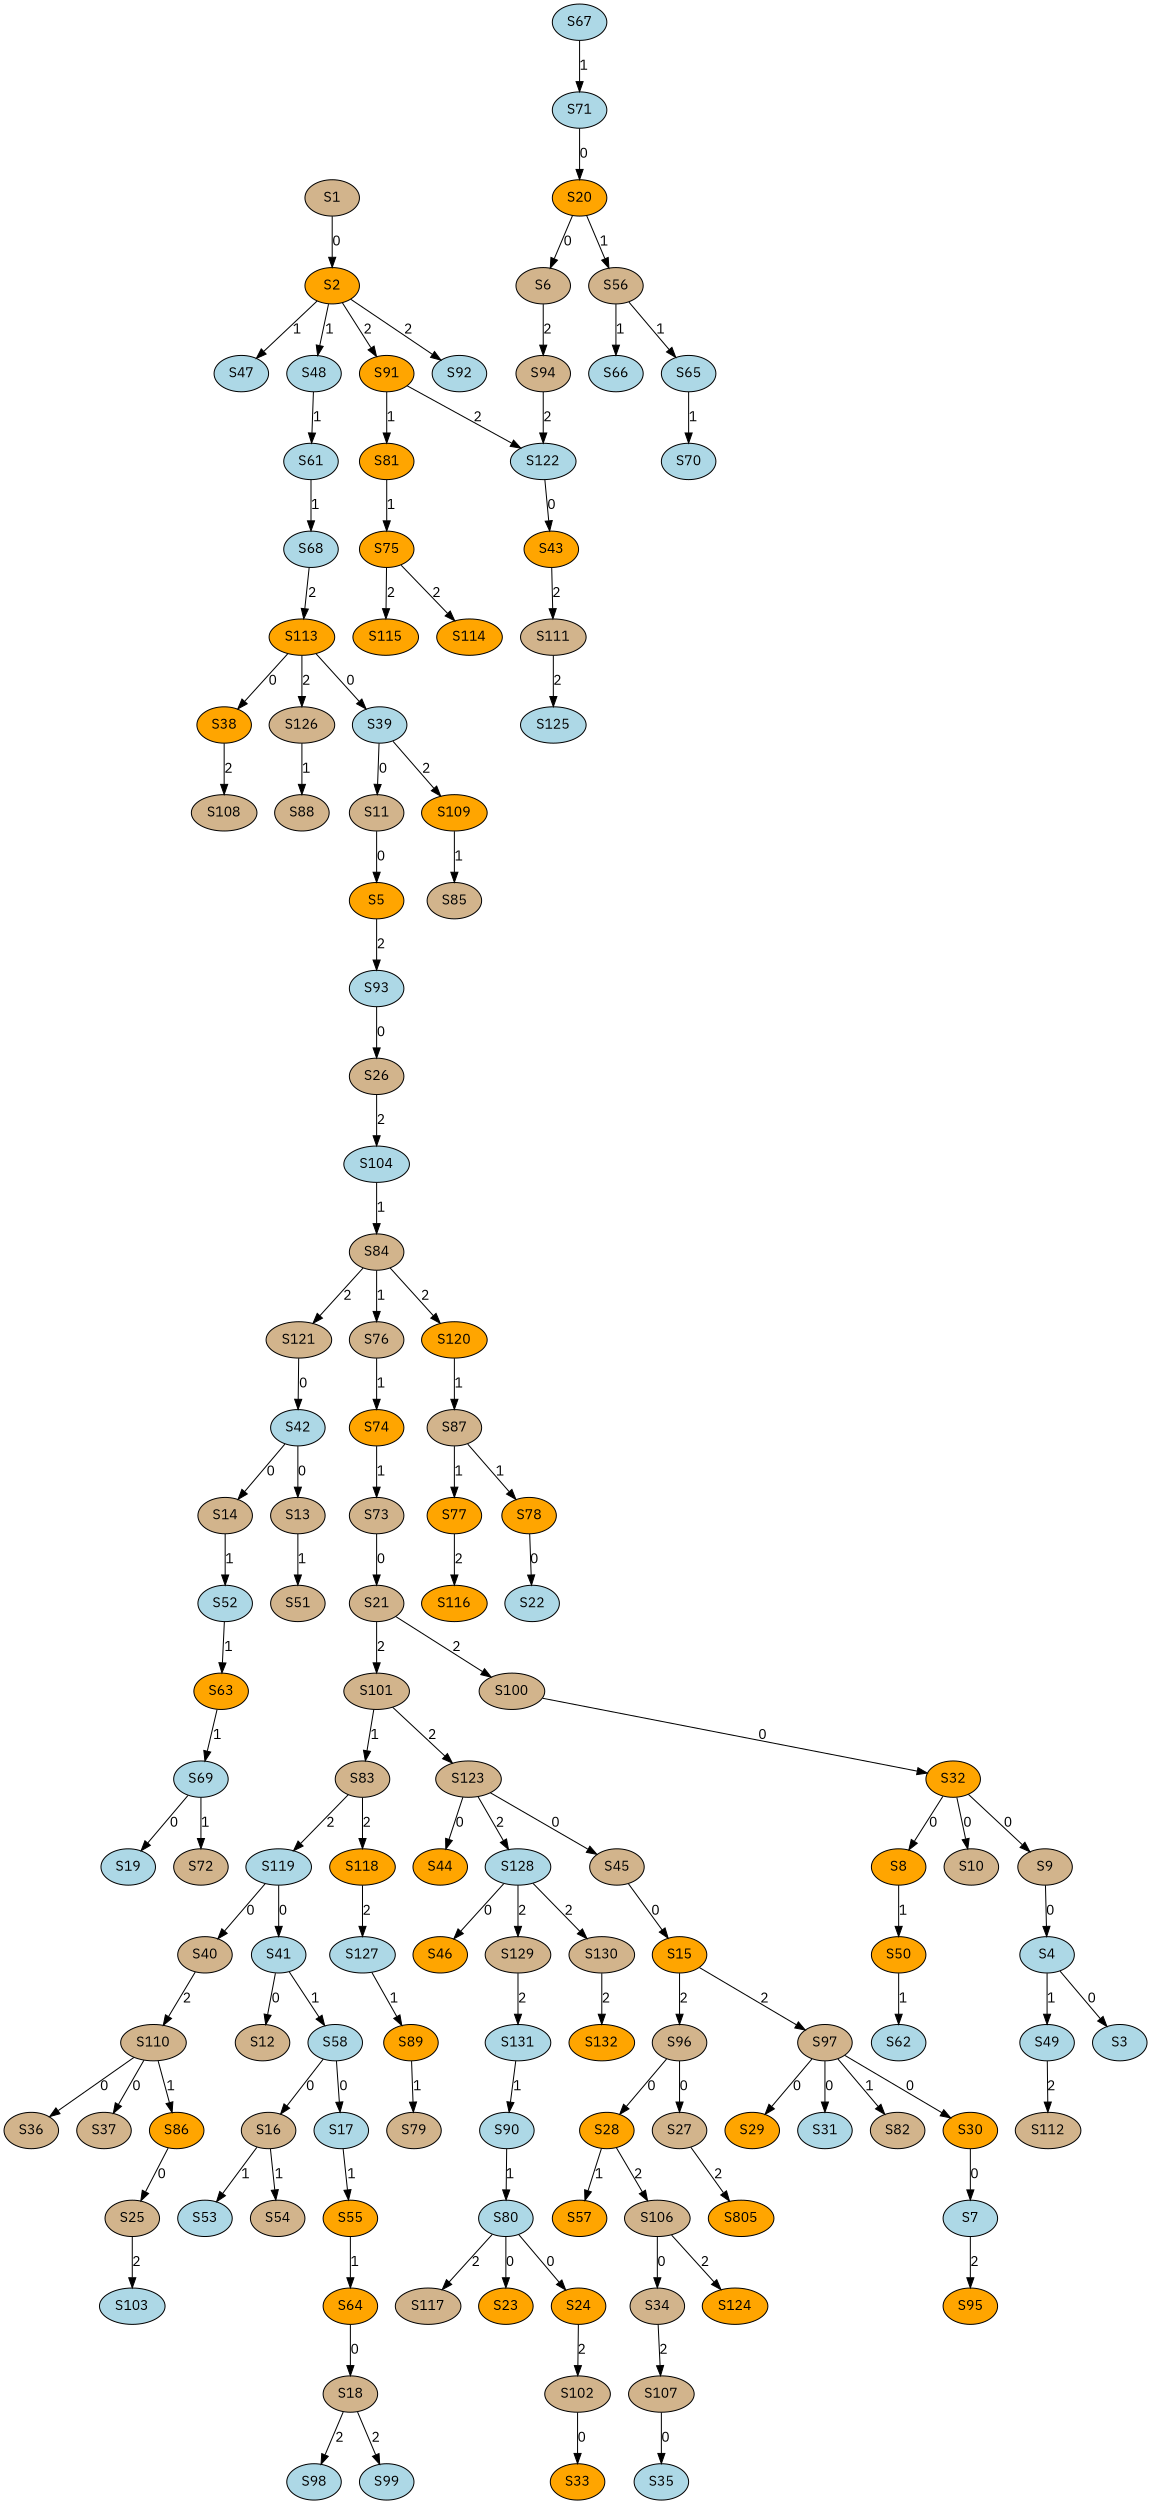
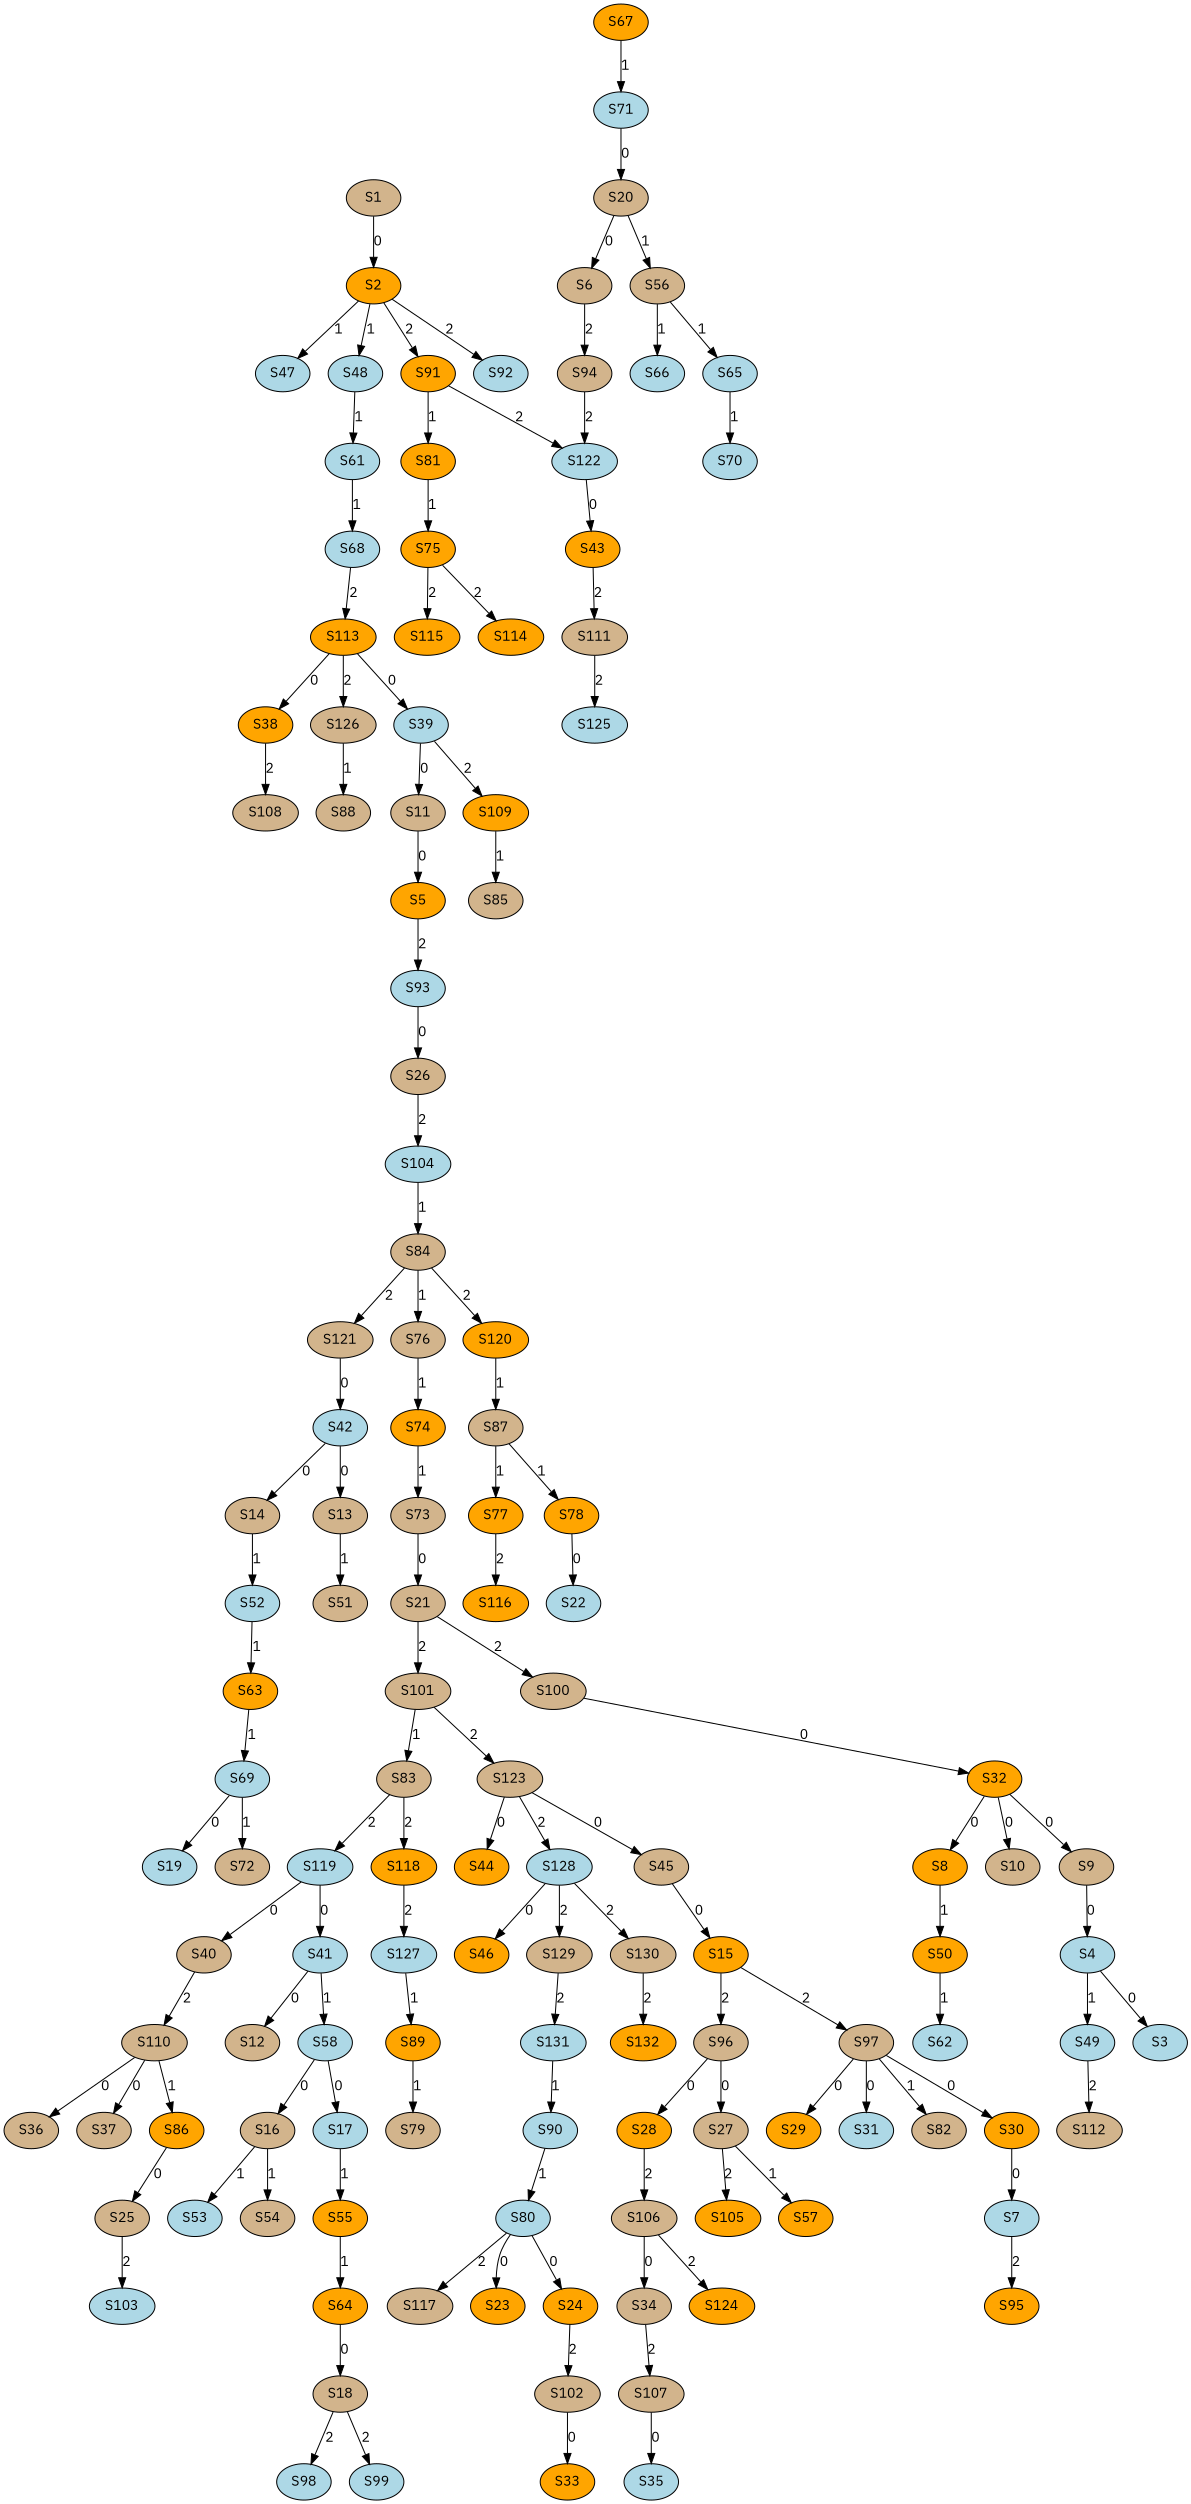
node "S67": fillcolor lightblue -> orange
node "S20": fillcolor orange -> tan
edge "S28" -> "S57": now "S27" -> "S57"
node "S805": label "S805" -> "S105"
